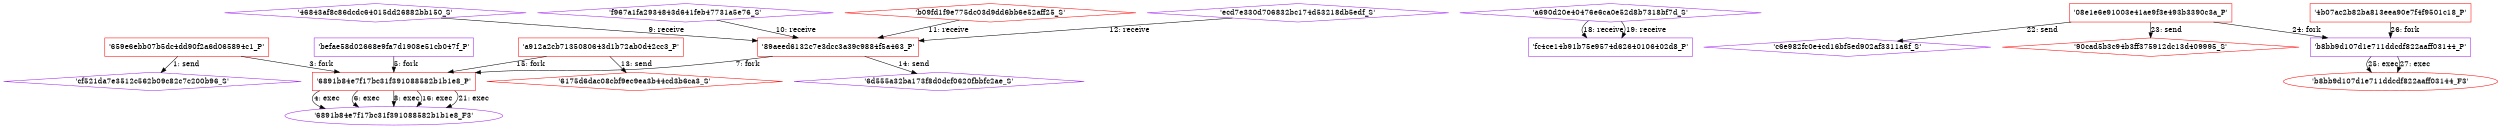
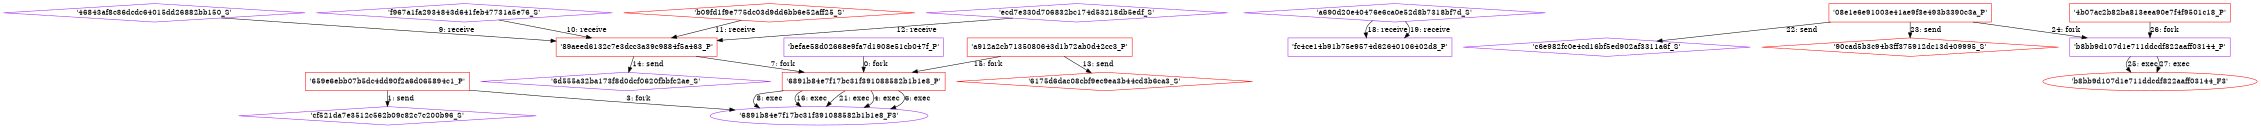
edge "'659e6ebb07b5dc4dd90f2a6d065894c1_P'" -> "'6891b84e7f17bc31f391088582b1b1e8_P'": now "'659e6ebb07b5dc4dd90f2a6d065894c1_P'" -> "'6891b84e7f17bc31f391088582b1b1e8_F3'"
edge "'befae58d02668e9fa7d1908e51cb047f_P'" -> "'6891b84e7f17bc31f391088582b1b1e8_P'": label "5: fork" -> "0: fork"
